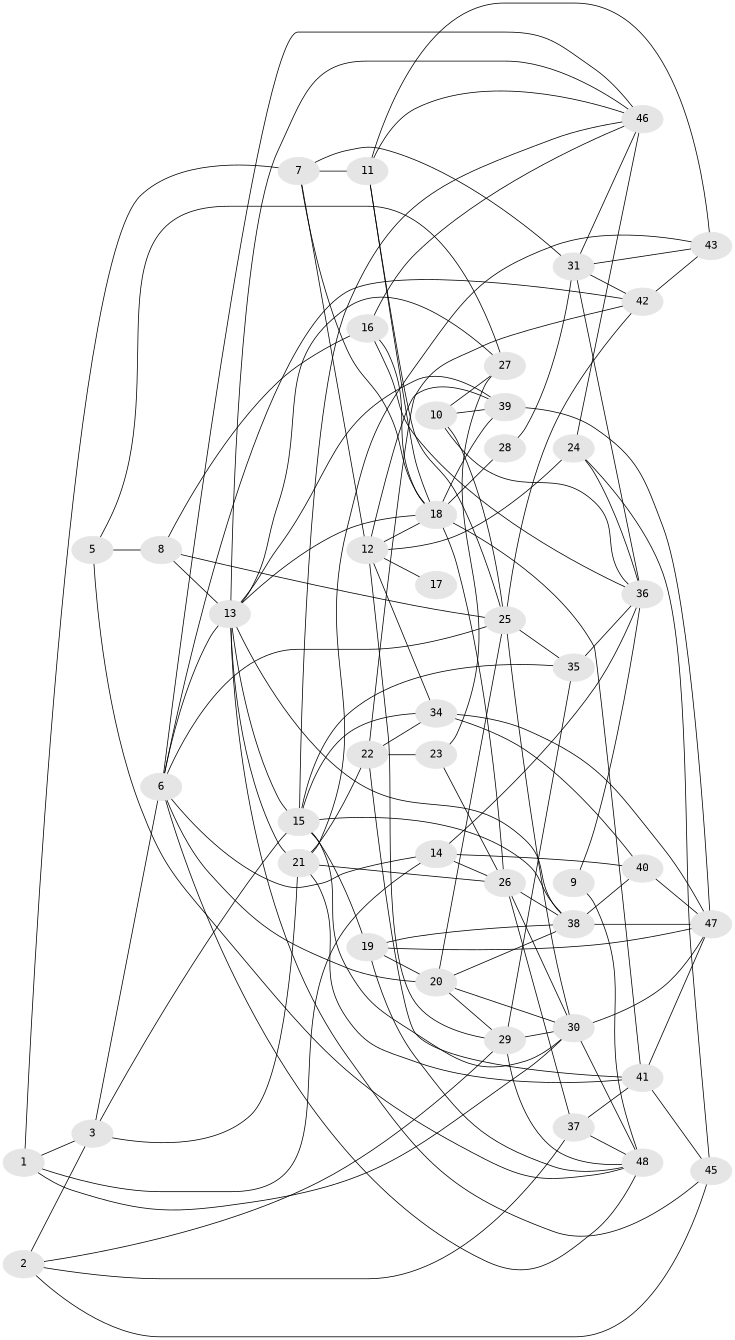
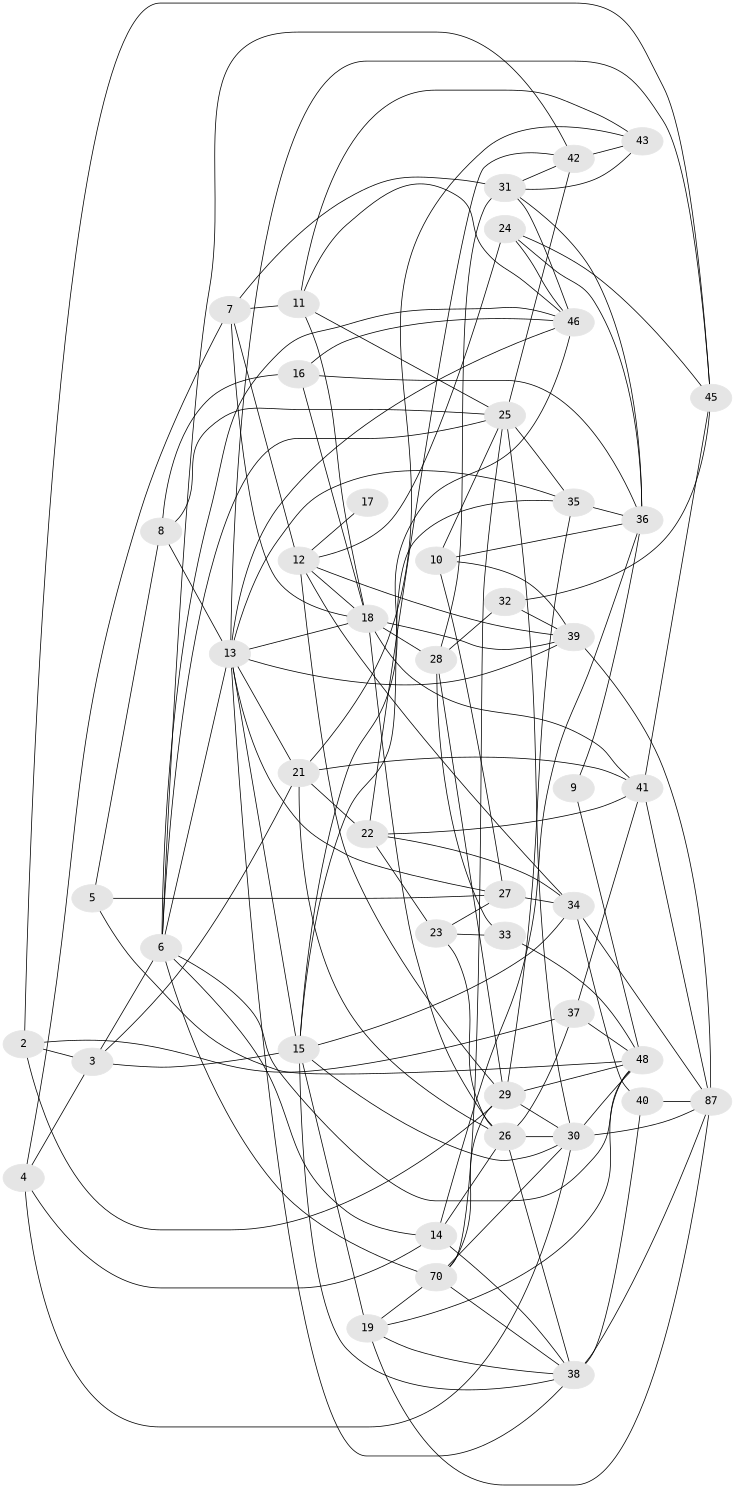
edge "35" -- "13": added
node "32": added
edge "28" -- "29": added
edge "14" -- "40": now "14" -- "38"
edge "27" -- "34": added
node "47": label "47" -> "87"
node "33": added
node "20": label "20" -> "70"
node "1": label "1" -> "4"
